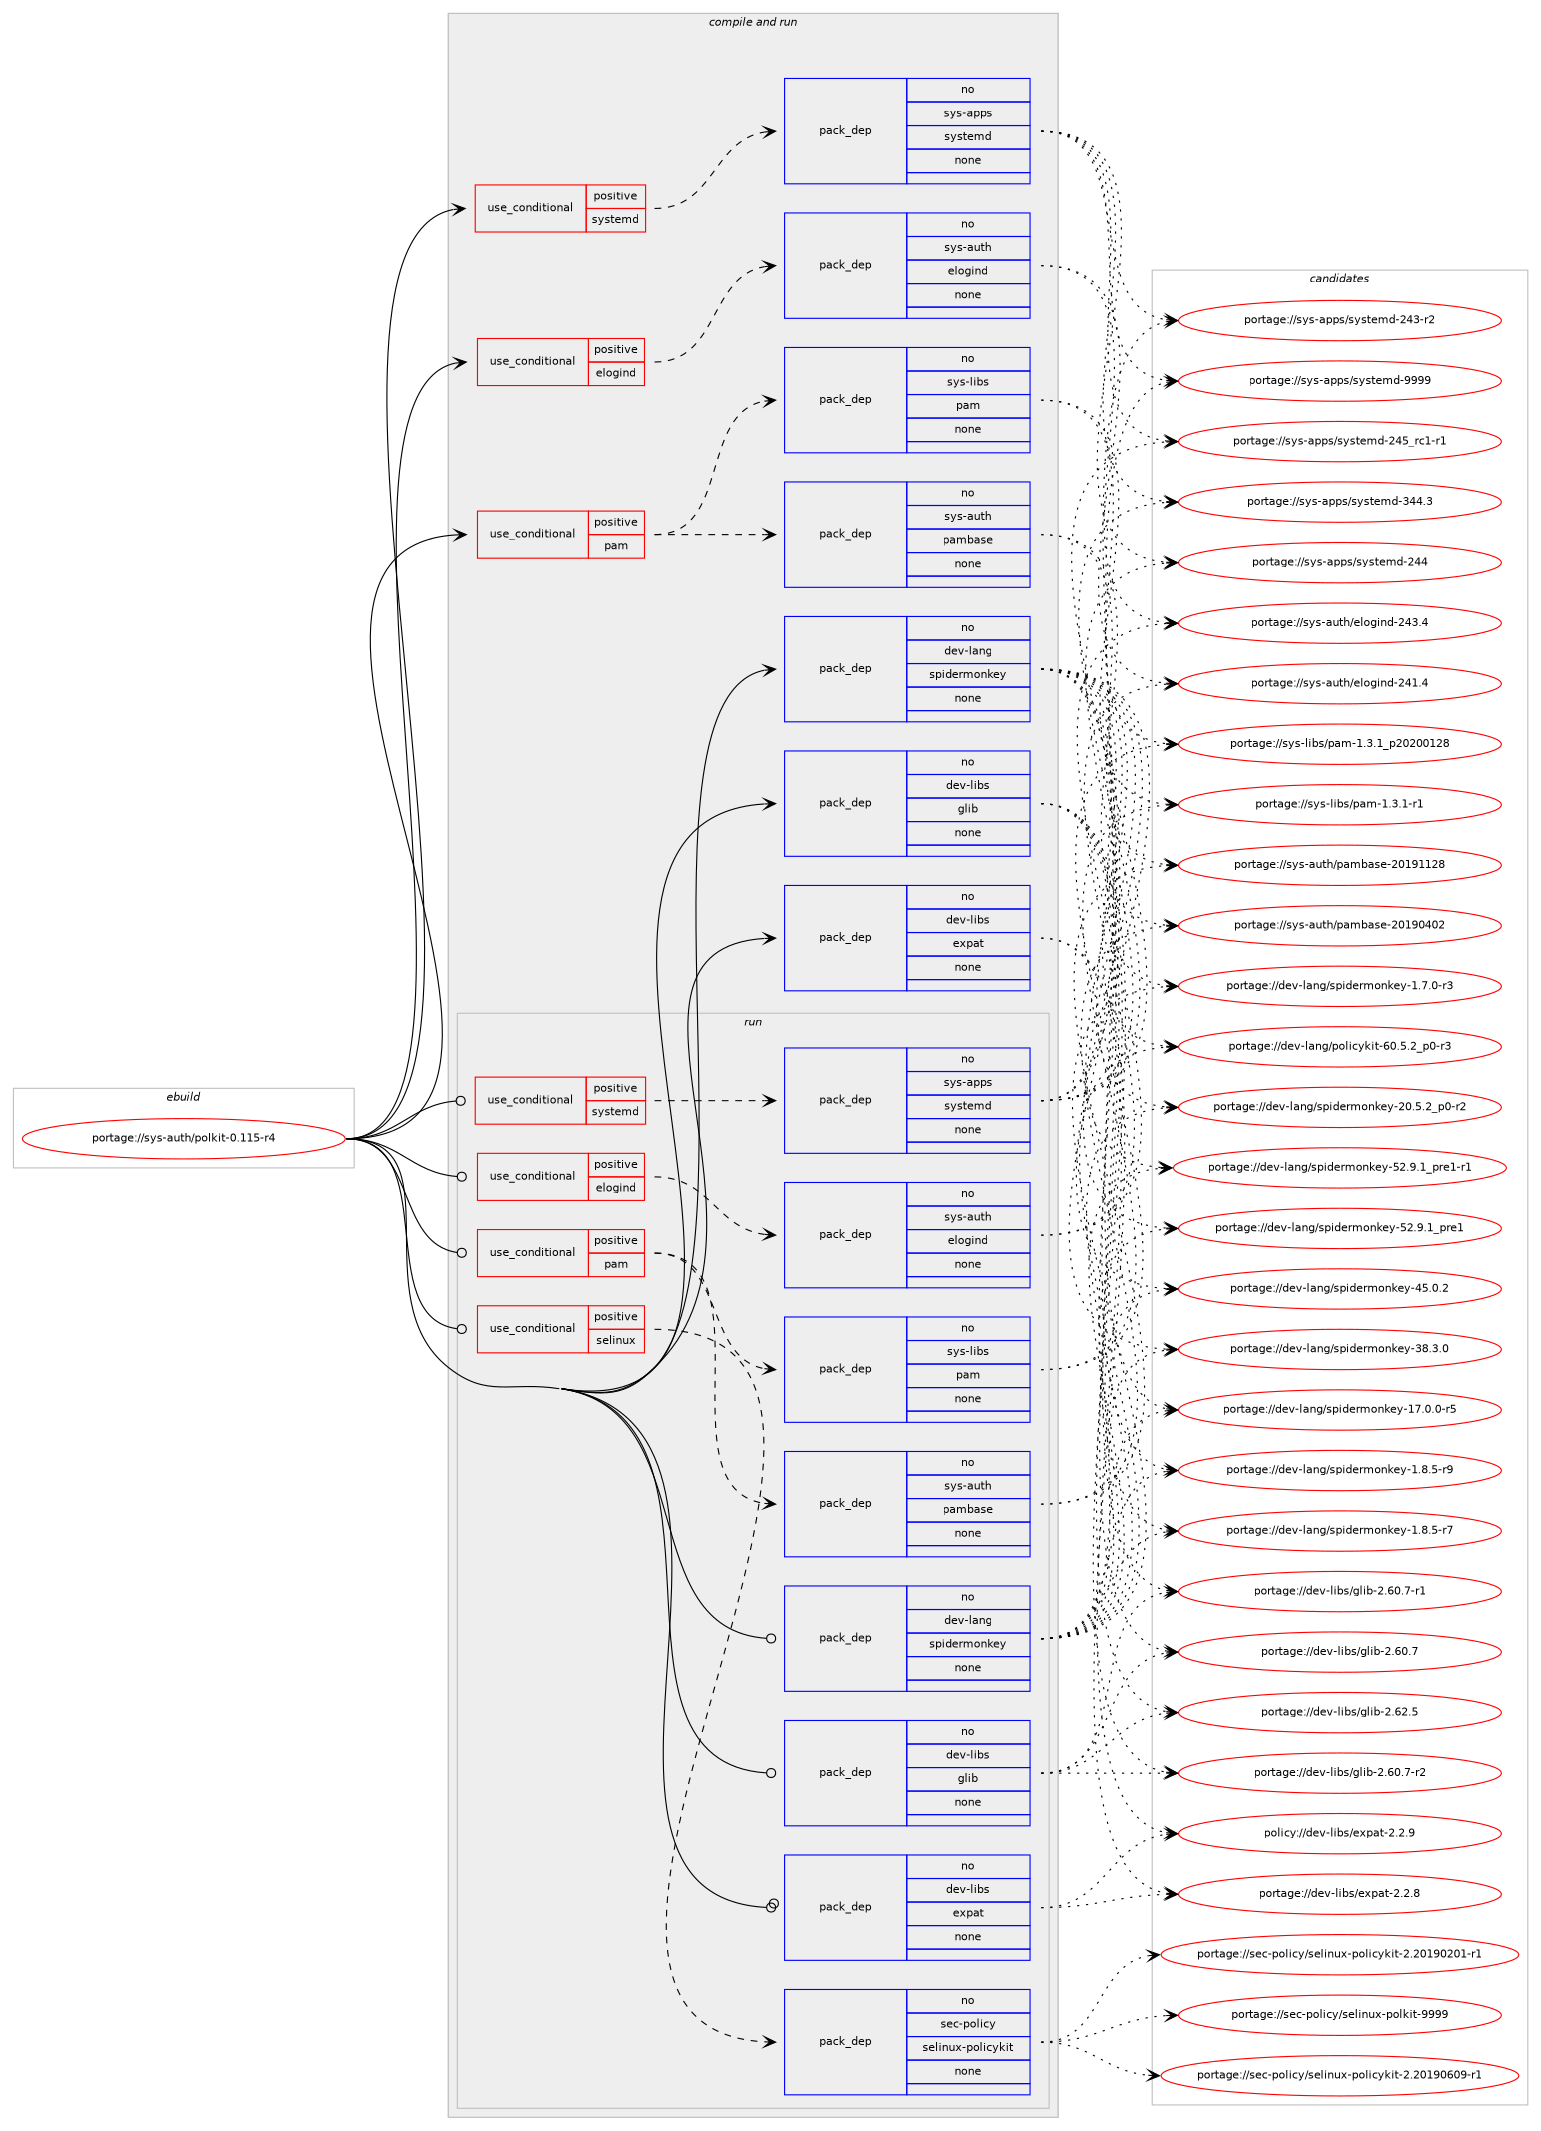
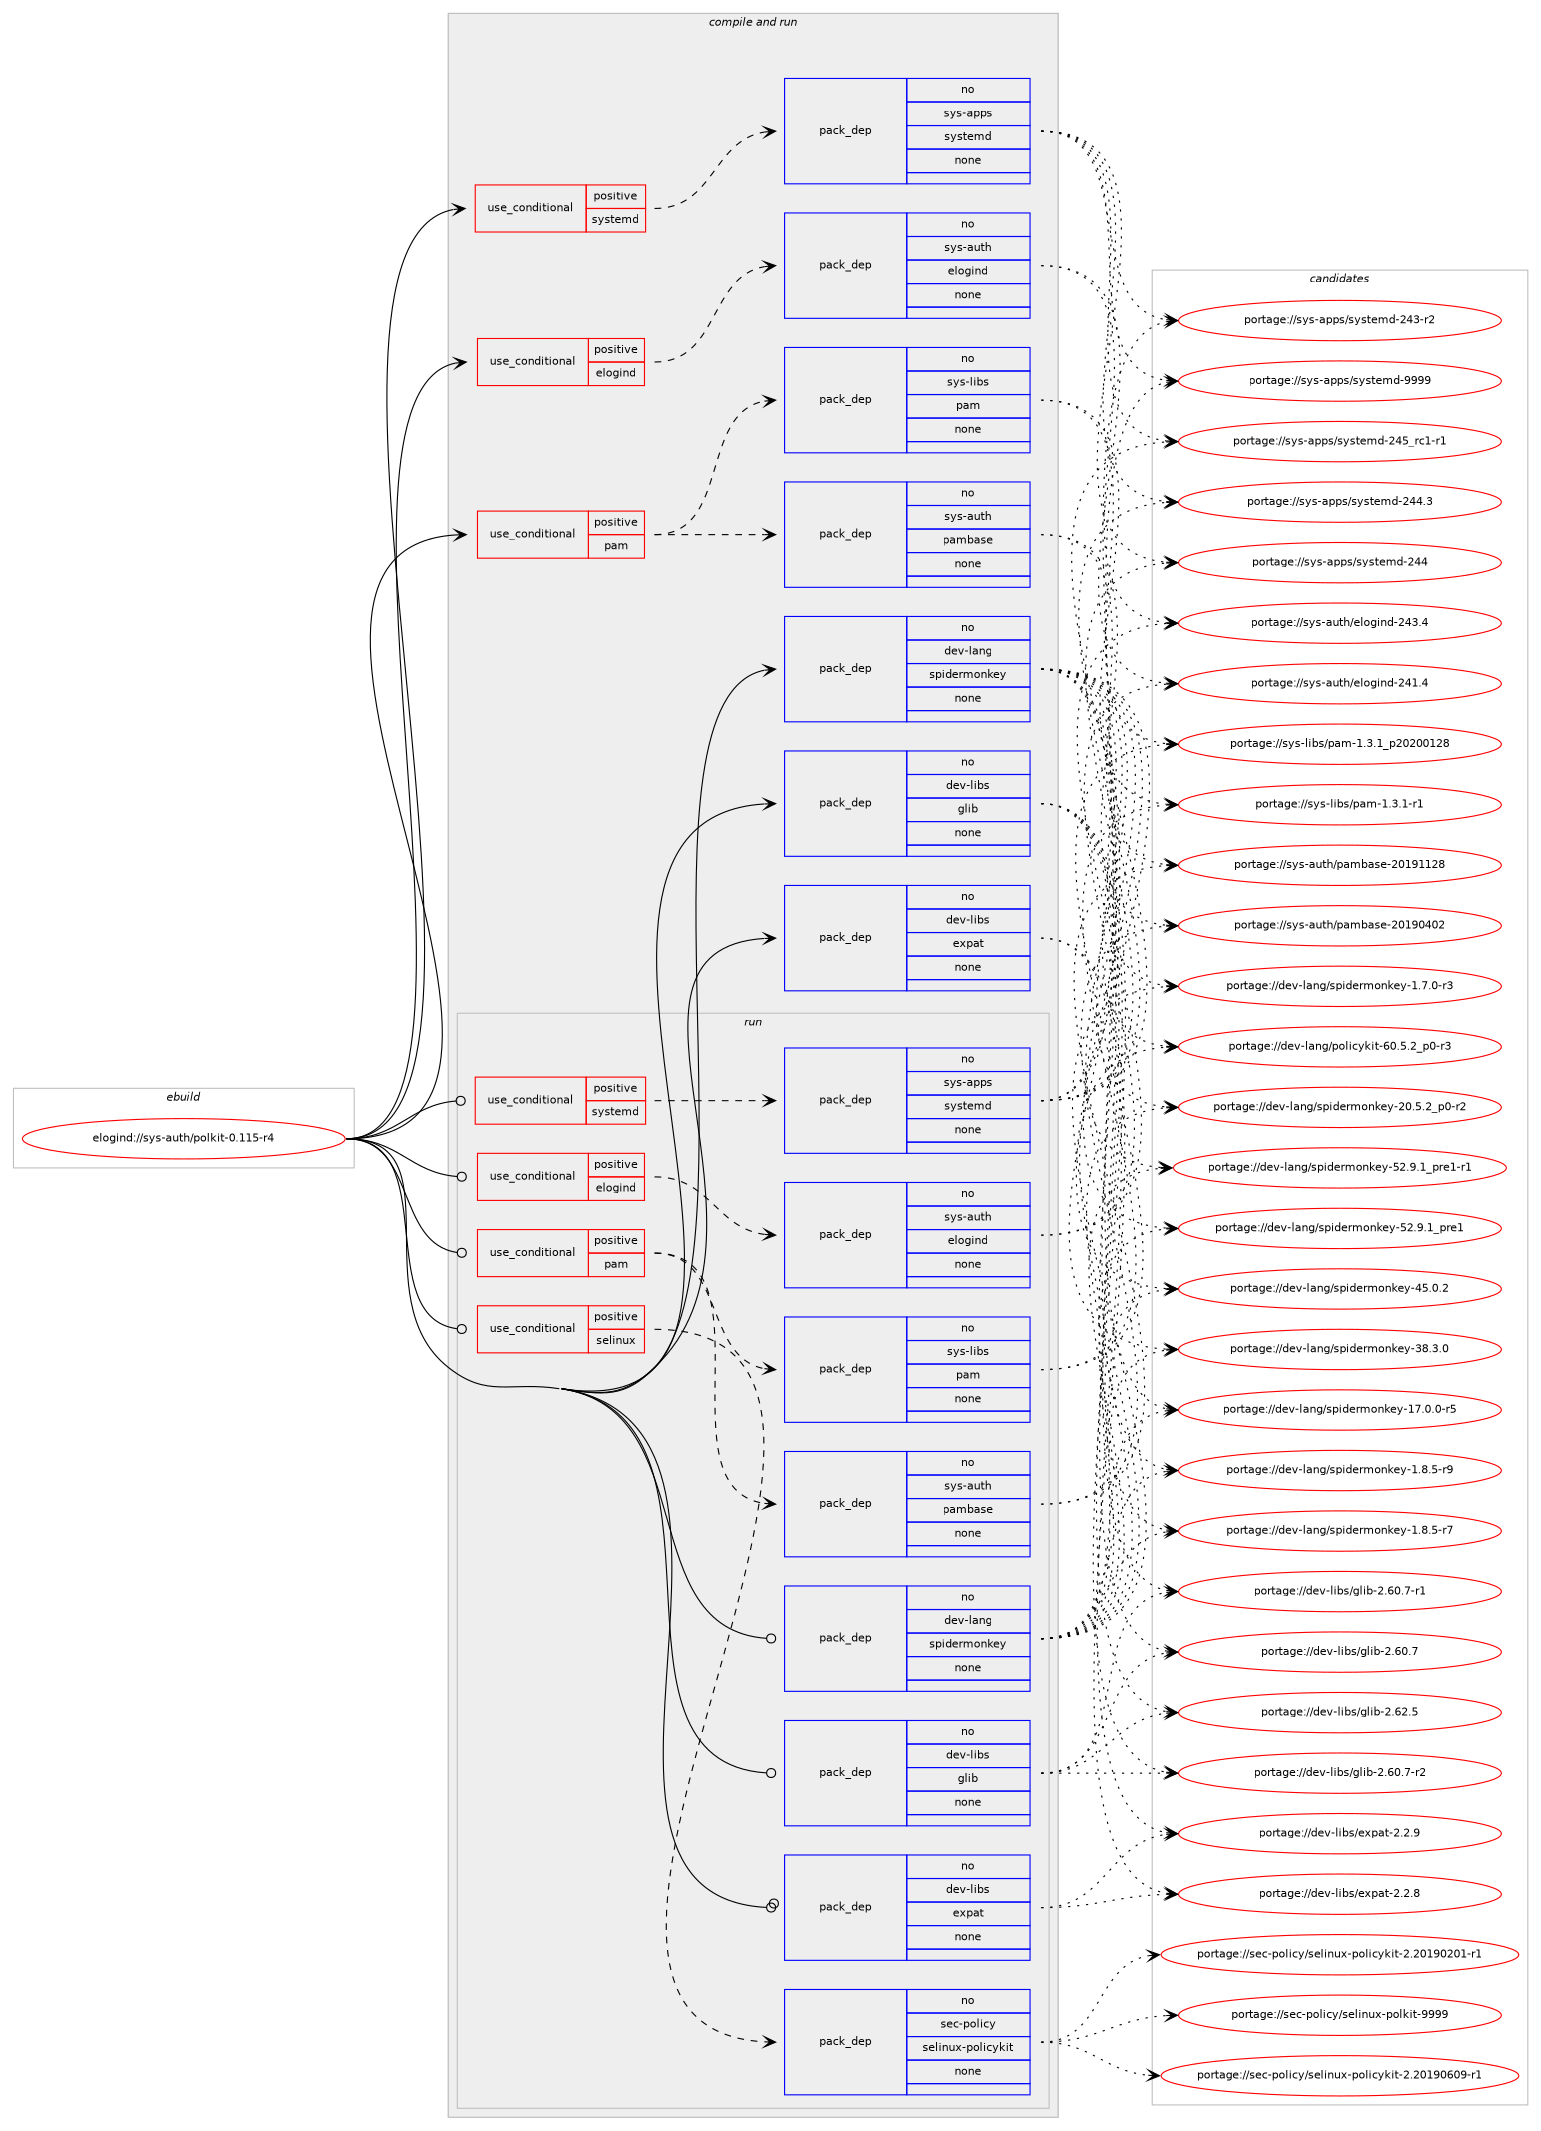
node "portage://sys-apps/systemd-344.3": label "portage://sys-apps/systemd-344.3" -> "portage://sys-apps/systemd-244.3"
node "portage://sys-auth/polkit-0.115-r4": label "portage://sys-auth/polkit-0.115-r4" -> "elogind://sys-auth/polkit-0.115-r4"
node "policy://dev-libs/expat-2.2.9": label "policy://dev-libs/expat-2.2.9" -> "portage://dev-libs/expat-2.2.9"
